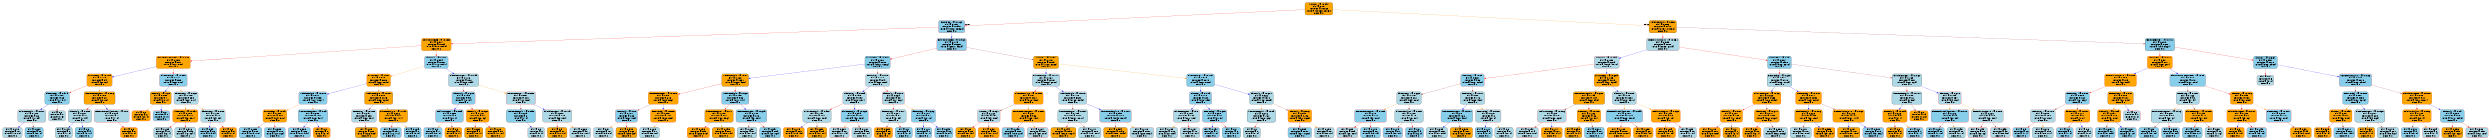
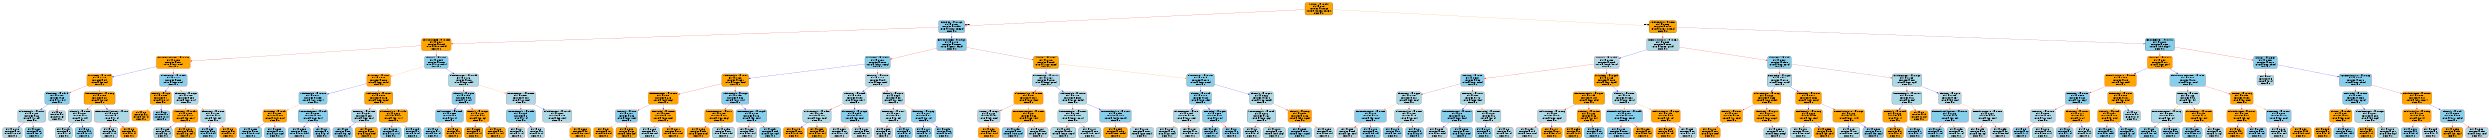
node "gini = 0.0 samples = 1 value = [1, 0] class = 0": color red -> black
node "gini = 0.0 samples = 3 value = [7, 0] class = 0": added
node "gini = 0.376 samples = 196 value = [76, 227] class = 1": fillcolor lightblue -> orange
node "gini = 0.0 samples = 2 value = [6, 0] class = 0": fillcolor orange -> skyblue
node "gini = 0.5 samples = 23 value = [16, 16] class = 0": added
node "gini = 0.0 samples = 5 value = [7, 0] class = 0": added
node "gini = 0.5 samples = 14 value = [10, 10] class = 0": removed
node "gini = 0.268 samples = 91 value = [23, 121] class = 1": fillcolor lightblue -> orange
node "gini = 0.5 samples = 48 value = [39, 38] class = 0": fillcolor lightblue -> orange
node "gini = 0.274 samples = 378 value = [520, 102] class = 0": added
node "gini = 0.495 samples = 217 value = [155, 191] class = 1": fillcolor orange -> lightblue
node "gini = 0.482 samples = 37 value = [31, 21] class = 0": color black -> red
node "gini = 0.123 samples = 53 value = [6, 85] class = 1": fillcolor orange -> lightblue
node "gini = 0.5 samples = 68 value = [57, 54] class = 0": removed
node "gini = 0.499 samples = 1393 value = [1068, 1160] class = 1": fillcolor orange -> lightblue
node "gini = 0.494 samples = 7 value = [4, 5] class = 1": color red -> black
node "gini = 0.0 samples = 6 value = [10, 0] class = 0": color black -> red
node "gini = 0.271 samples = 462 value = [119, 616] class = 1": added
node "gini = 0.213 samples = 282 value = [54, 392] class = 1": color black -> red
node "gini = 0.345 samples = 484 value = [167, 588] class = 1": fillcolor orange -> skyblue
node "gini = 0.408 samples = 1113 value = [503, 1258] class = 1": fillcolor orange -> skyblue
node "gini = 0.0 samples = 4 value = [6, 0] class = 0": removed
node "gini = 0.32 samples = 13 value = [16, 4] class = 0": removed
node "gini = 0.45 samples = 445 value = [235, 453] class = 1": fillcolor orange -> lightblue
node "gini = 0.0 samples = 2 value = [4, 0] dbp = 0": label "gini = 0.0 samples = 2 value = [4, 0] dbp = 0" -> "gini = 0.0 samples = 2 value = [4, 0] class = 0"
node "gini = 0.046 samples = 49 value = [2, 83] class = 1": added
